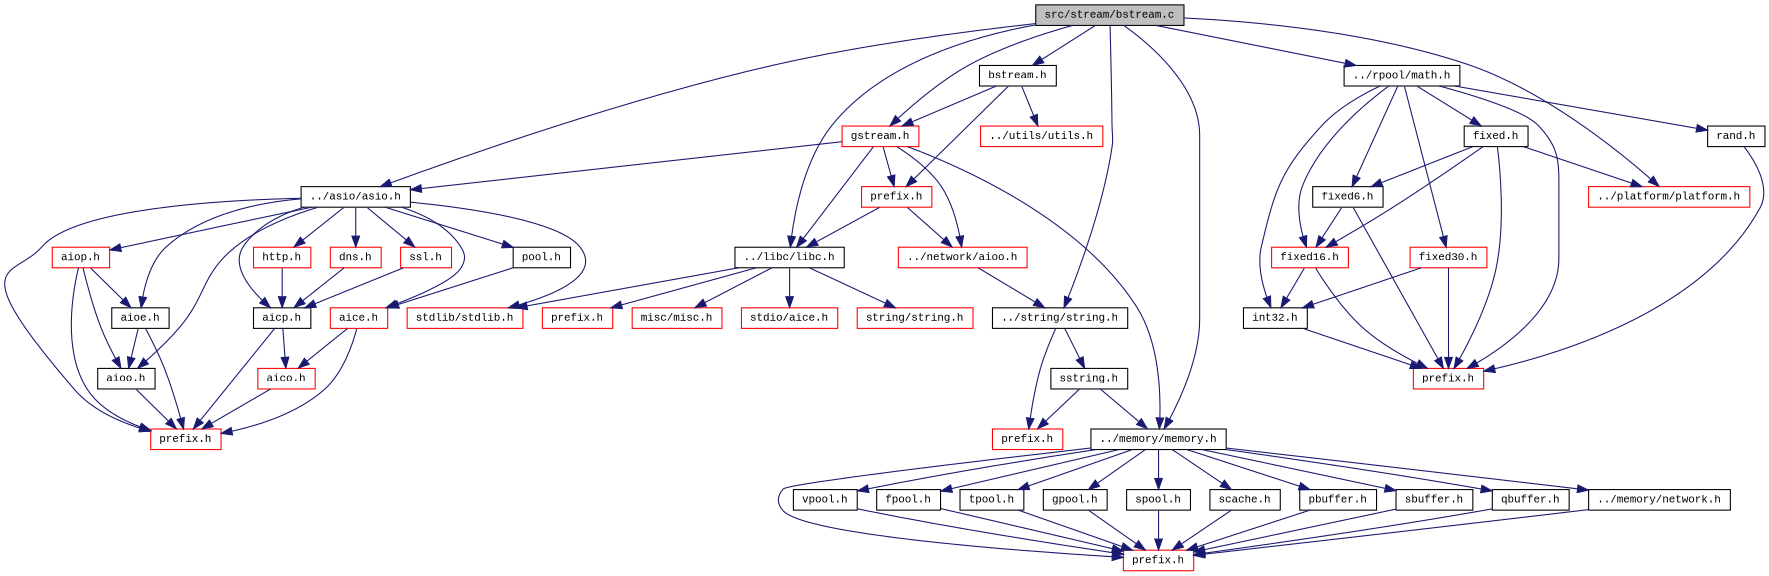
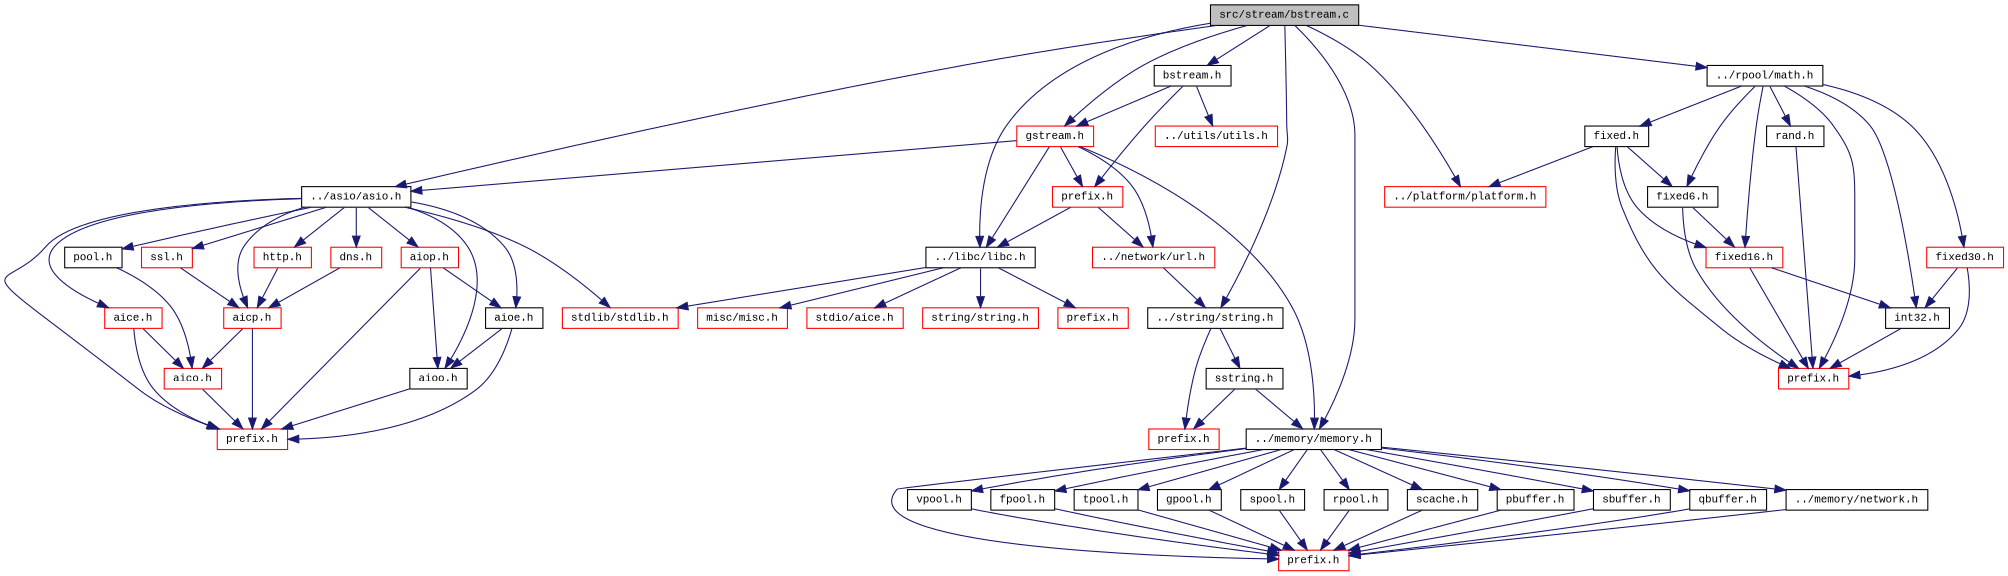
node "../network/aioo.h": label "../network/aioo.h" -> "../network/url.h"
edge "pool.h" -> "aice.h": now "pool.h" -> "aico.h"
node "aicp.h": color black -> red
node "rpool.h": added
